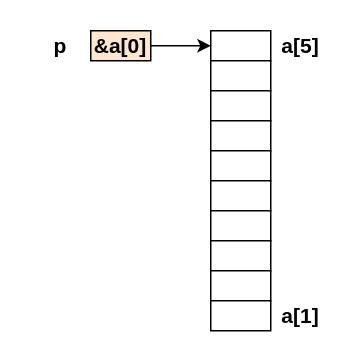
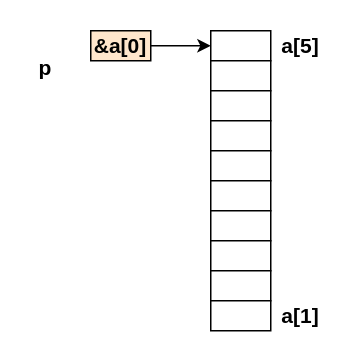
node "p": moved (61, 46) -> (46, 68)
